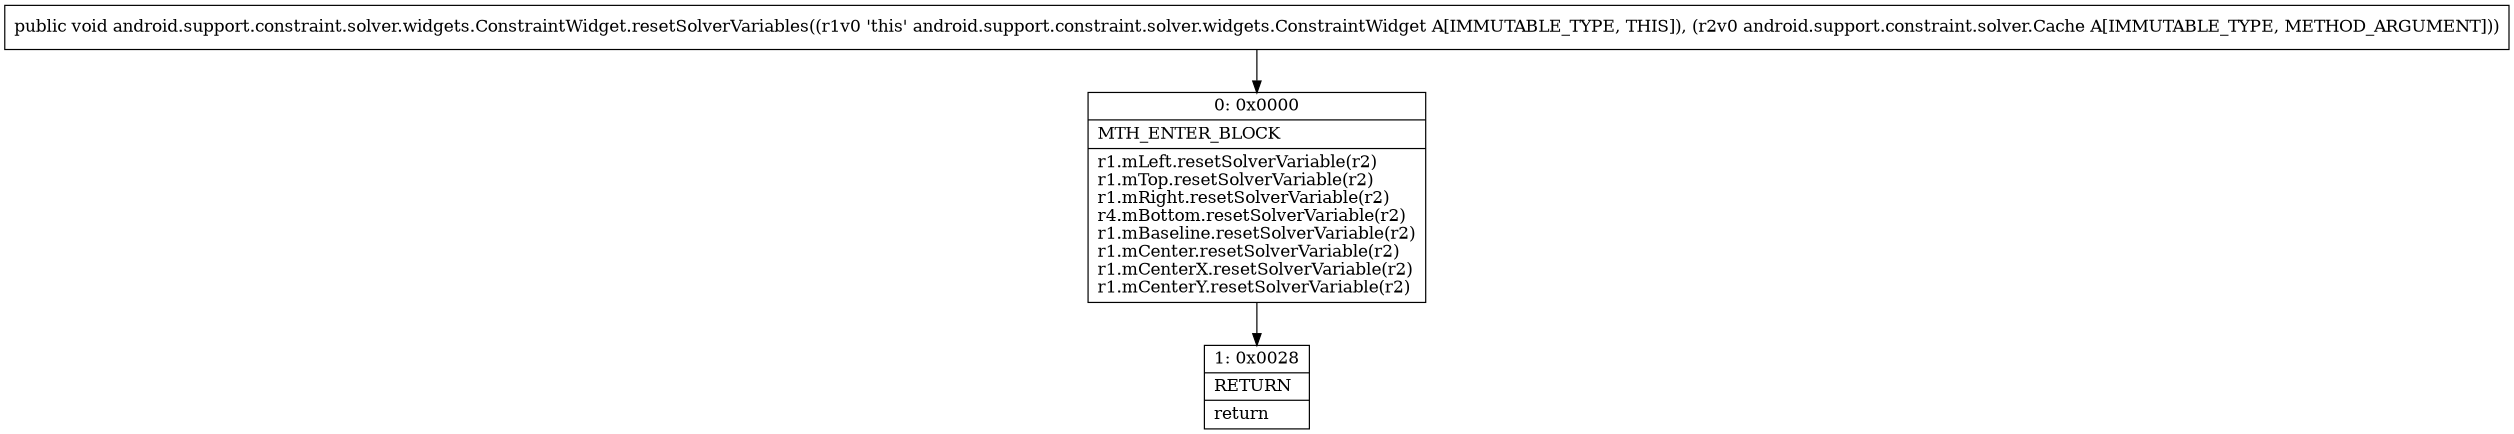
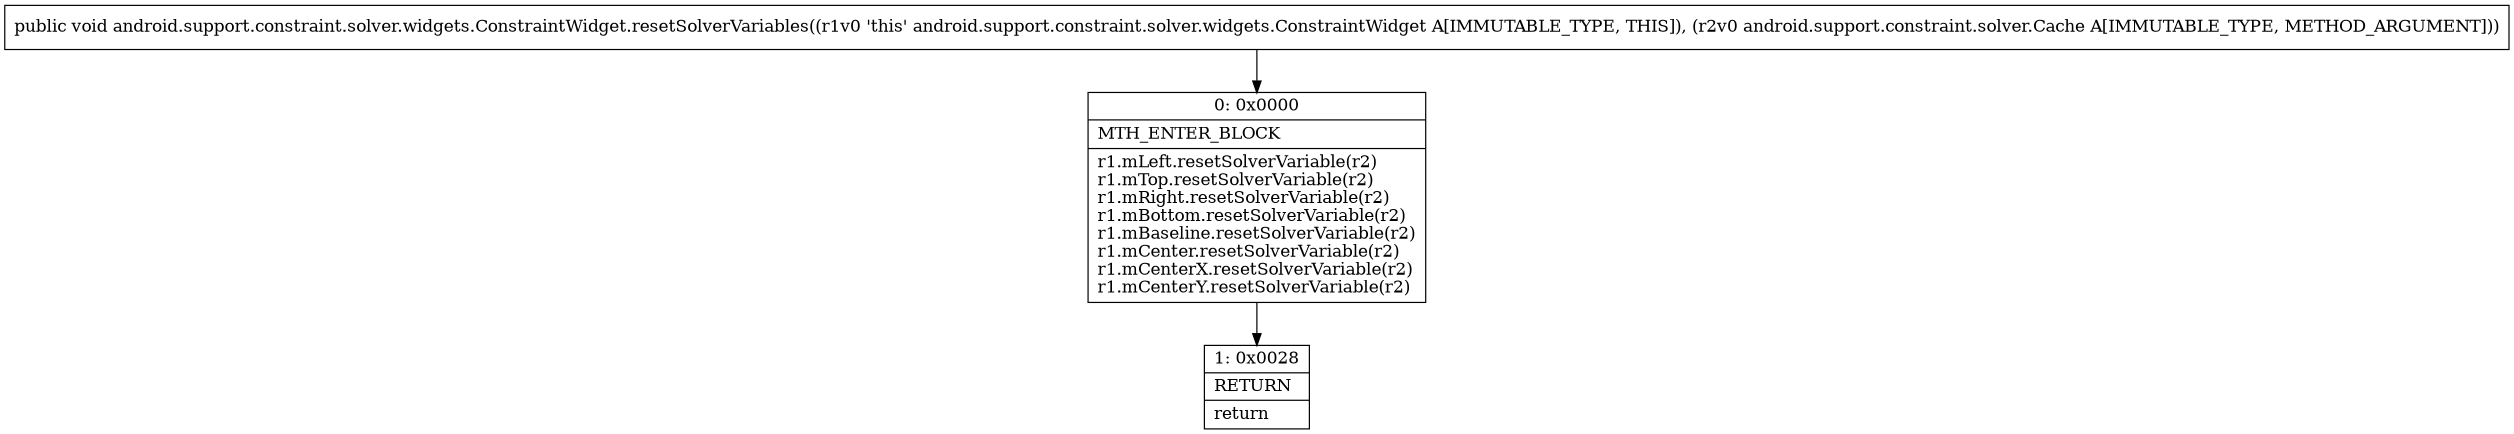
node "0: 0x0000": text "r4.mBottom.resetSolverVariable(r2)" -> "r1.mBottom.resetSolverVariable(r2)"
